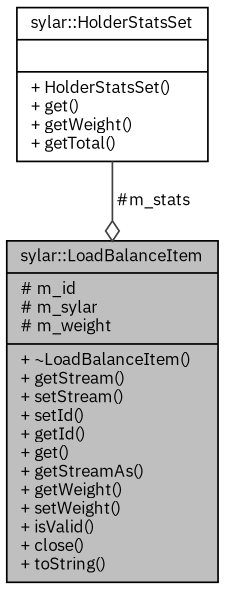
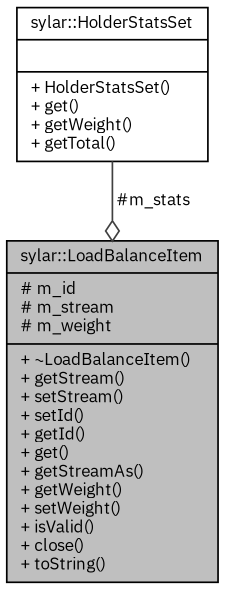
node "sylar::LoadBalanceItem": text "# m_sylar" -> "# m_stream"
